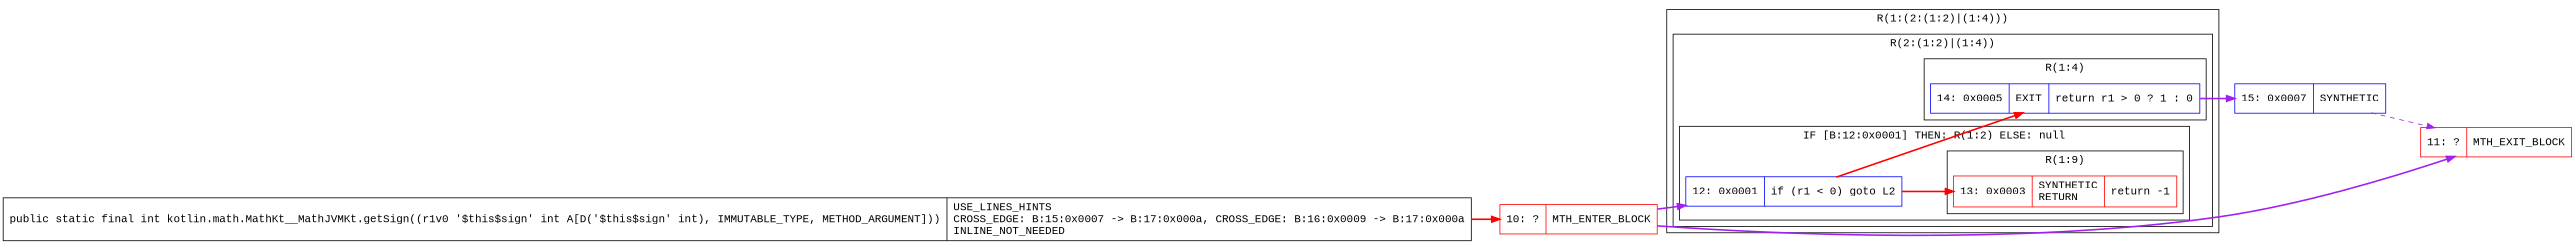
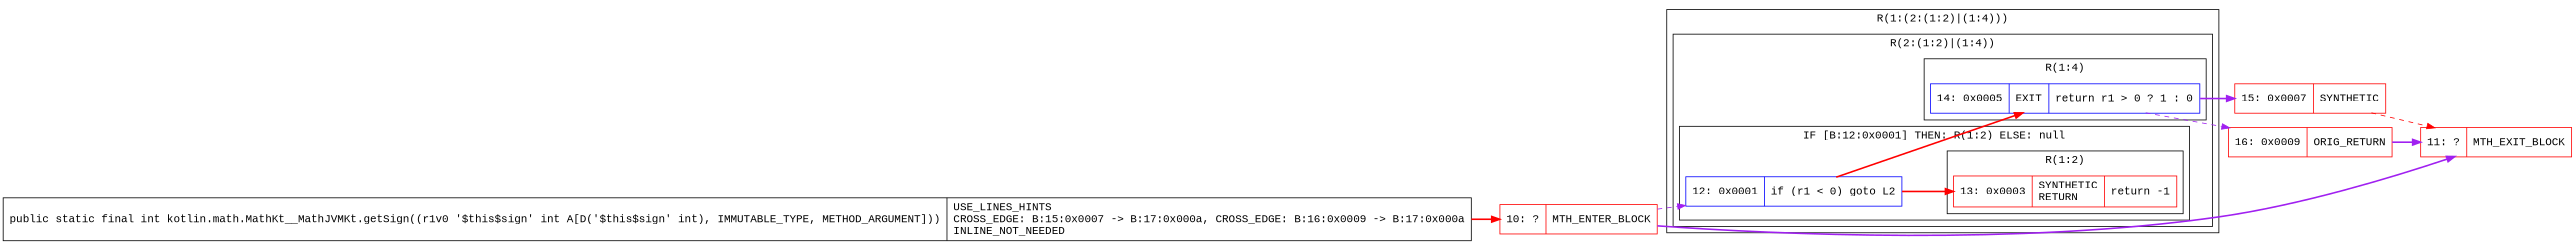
node "15: 0x0007": color blue -> red
edge "15: 0x0007" -> "11: ?": color purple -> red
node "16: 0x0009": added
cluster "R(1:9)": label "R(1:9)" -> "R(1:2)"
edge "10: ?" -> "12: 0x0001": style bold -> dashed
